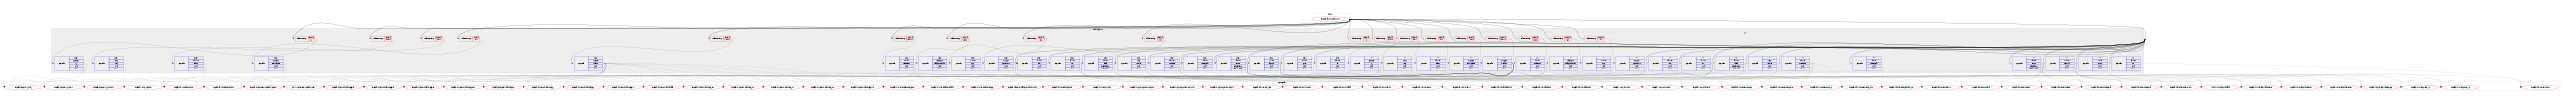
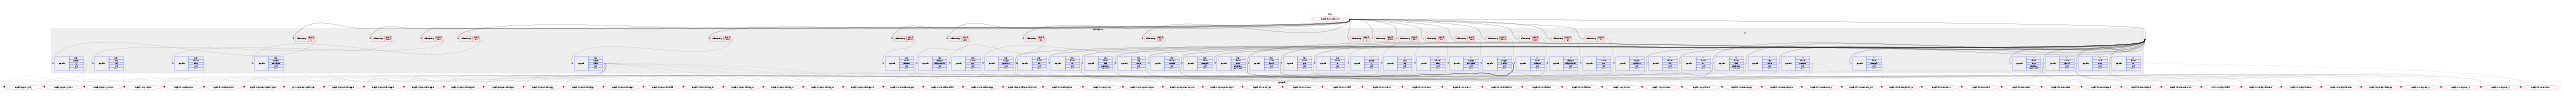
node "portage://sys-libs/talloc-2.4.0": added
